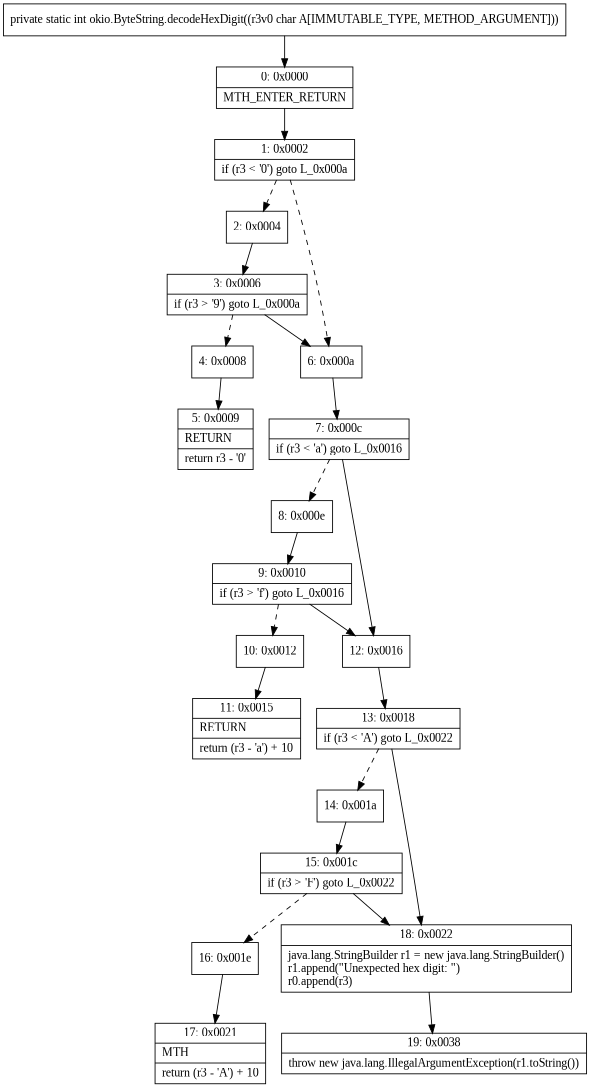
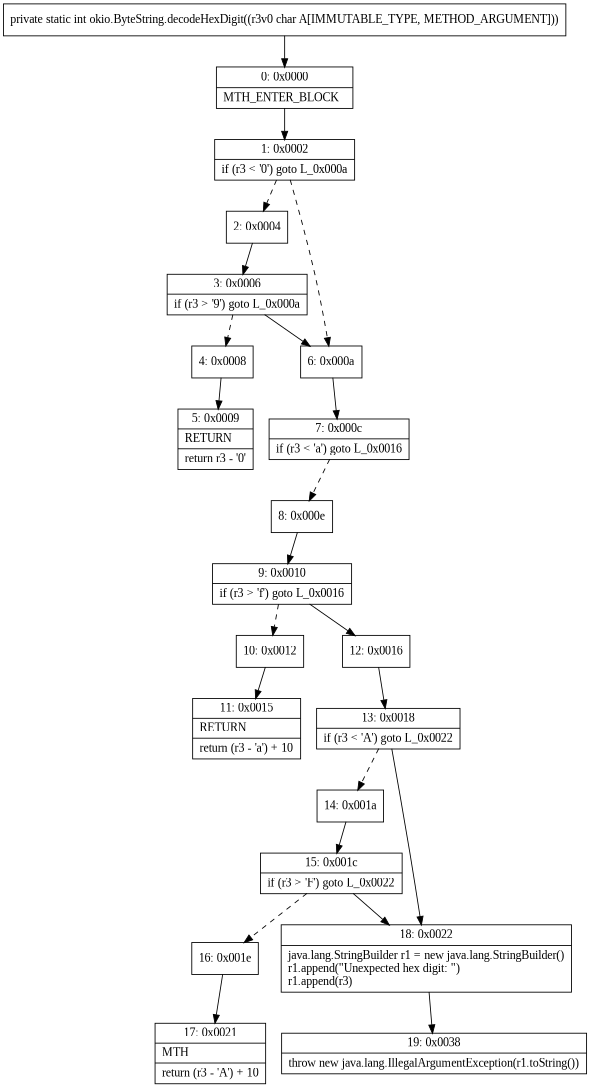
node "0: 0x0000": text "MTH_ENTER_RETURN" -> "MTH_ENTER_BLOCK"
edge "7: 0x000c" -> "12: 0x0016": removed
node "18: 0x0022": text "r0.append(r3)" -> "r1.append(r3)"
